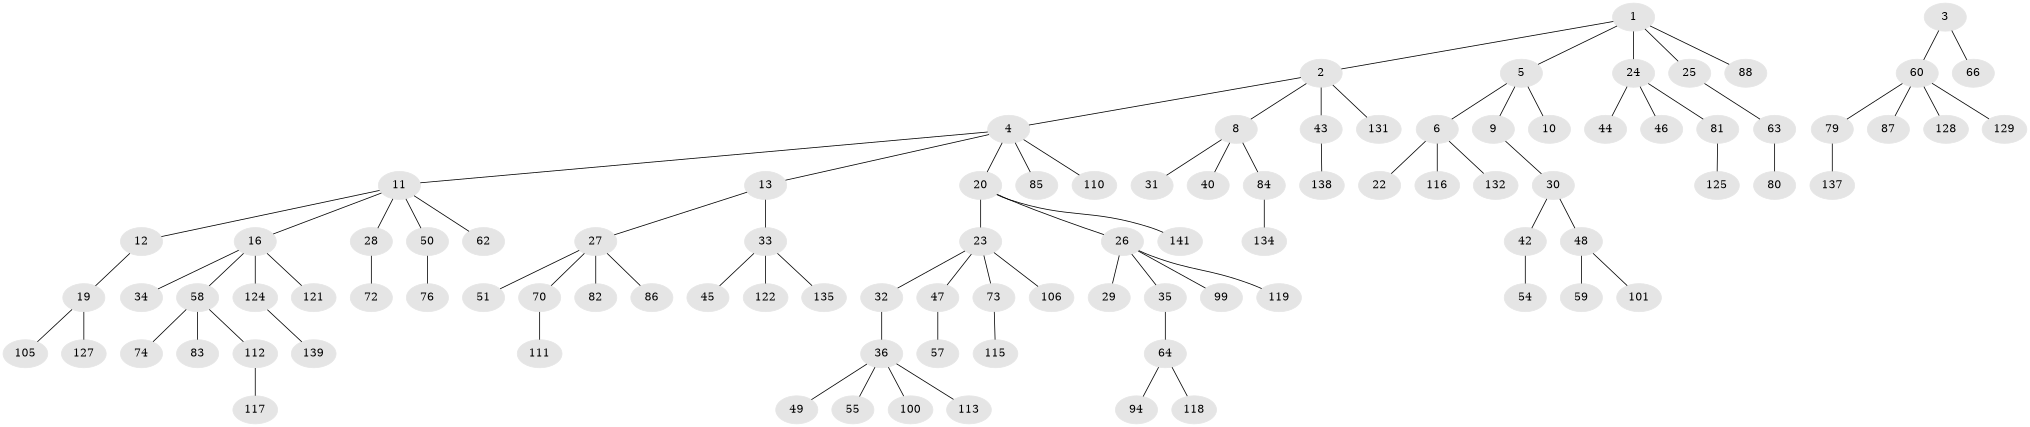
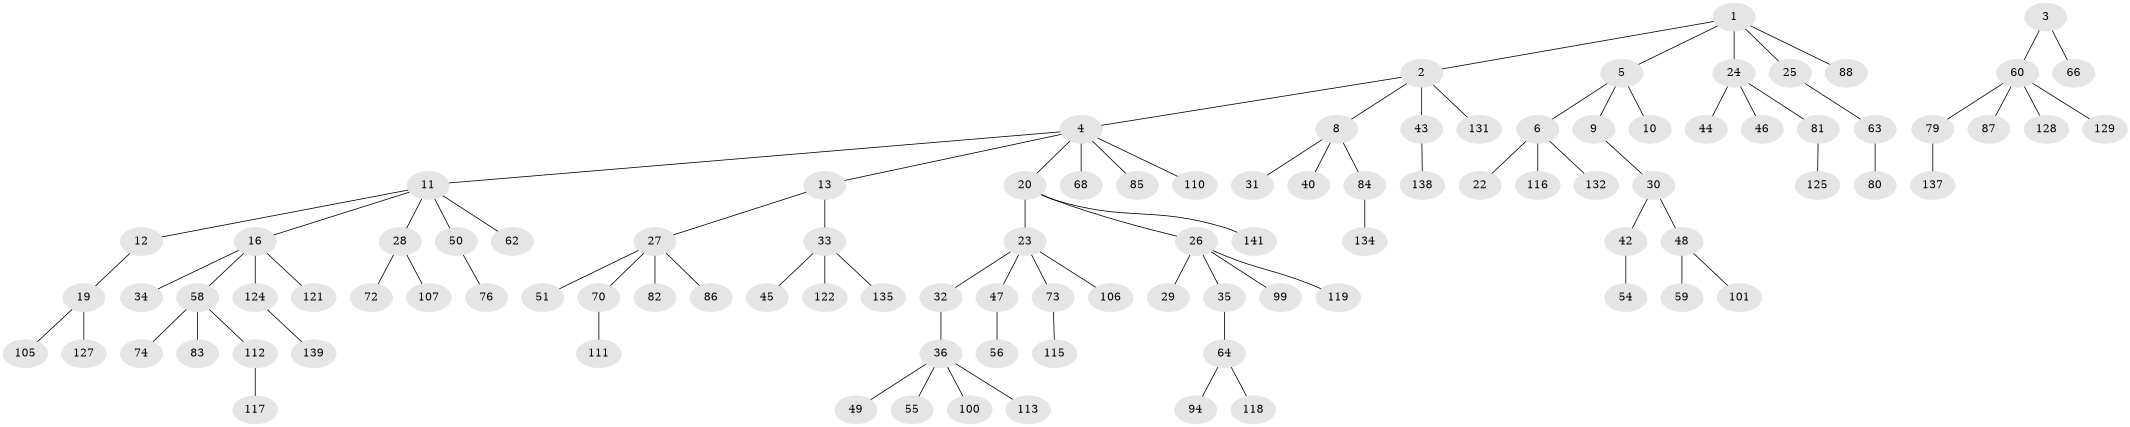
node "68": added
node "107": added
node "57": label "57" -> "56"
